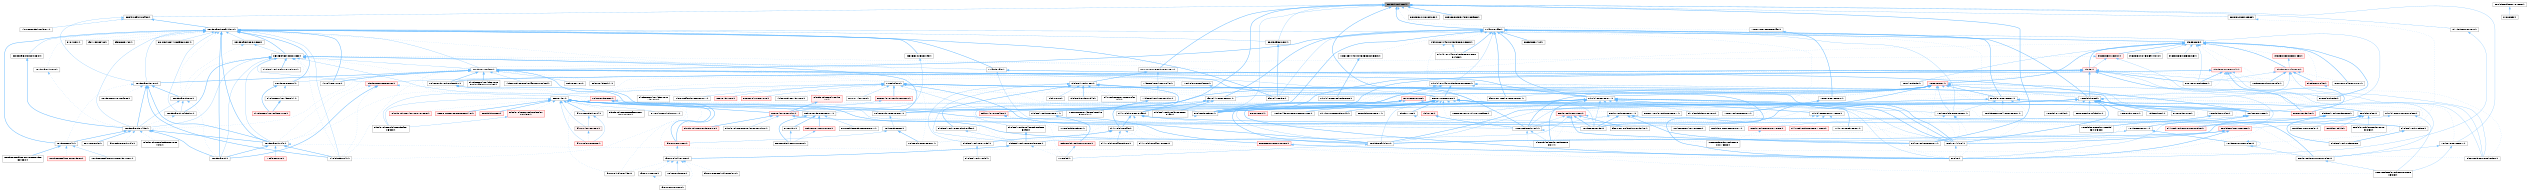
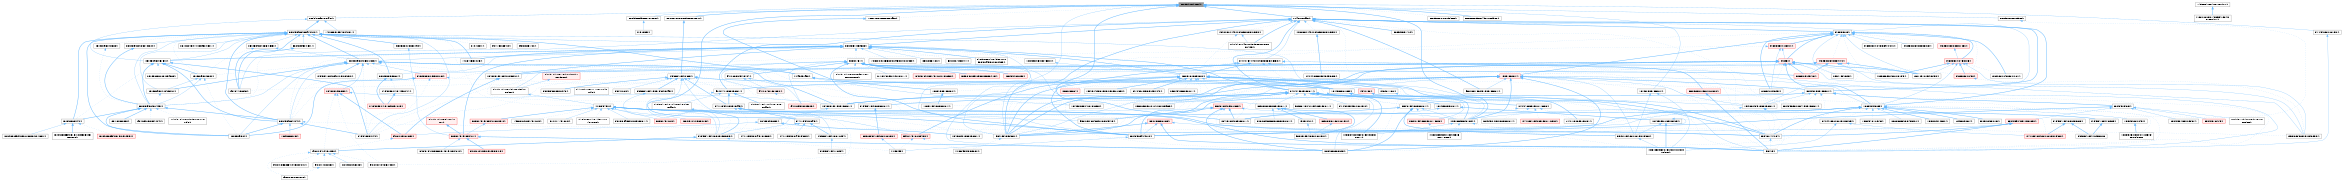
edge "CachedGeometry.h" -> "RenderingThread.h": now "ParticlePerfStatsManager.h" -> "RenderingThread.h"
edge "RendererInterface.h" -> "RenderGraphResources.h": reversed
node "WidgetBlueprintCompiler.h": removed
edge "DisplayClusterLightCardEditor Helper.h" -> "UnrealClient.h": reversed
edge "InstancedStaticMeshComponent Helper.h" -> "NaniteResourcesHelper.h": added
